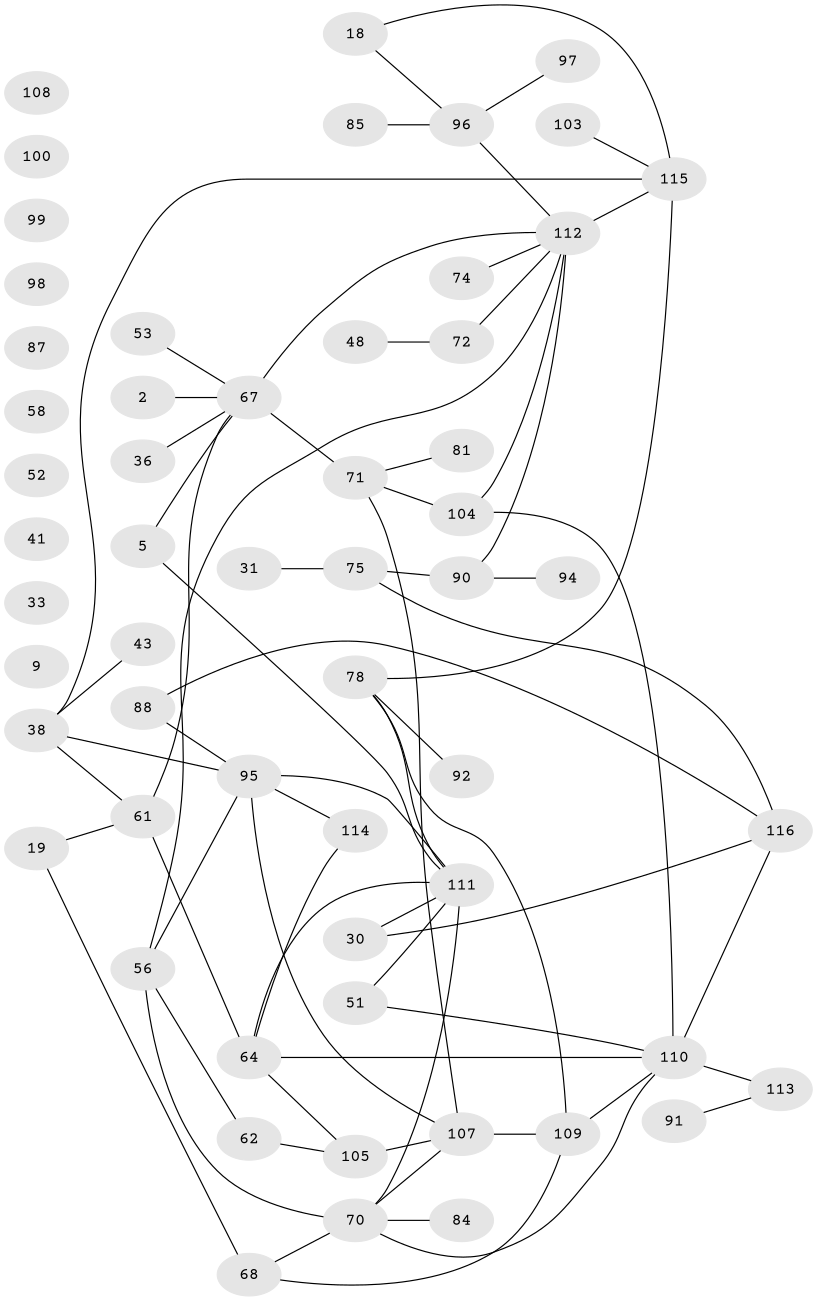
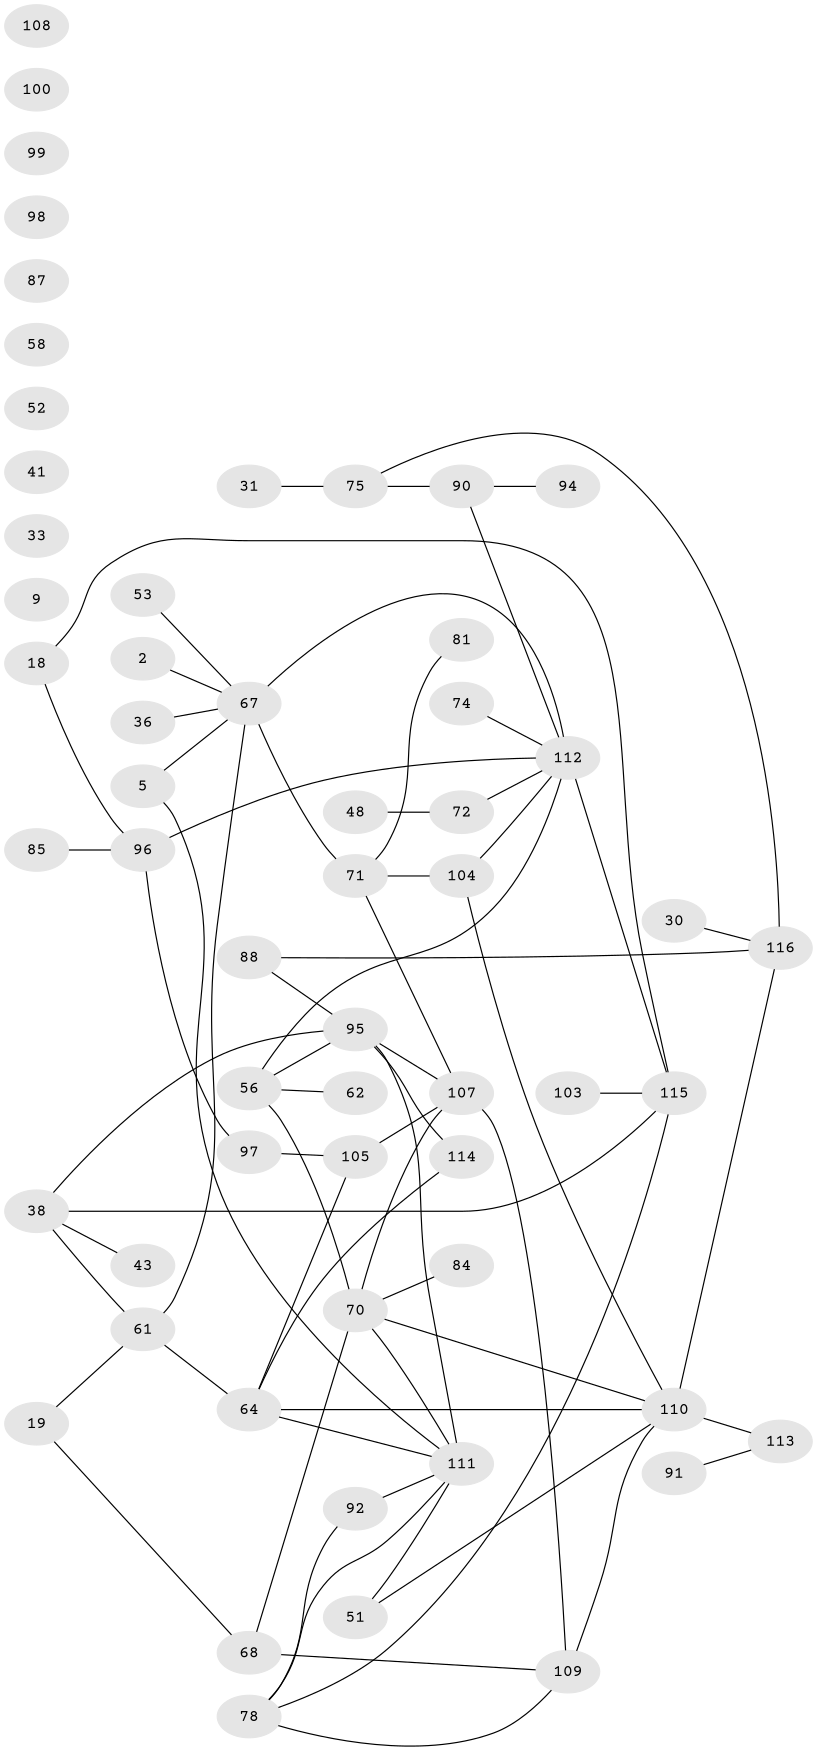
edge "111" -- "30": now "111" -- "92"
edge "62" -- "105": now "97" -- "105"
